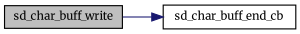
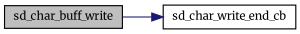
node "sd_char_buff_end_cb": label "sd_char_buff_end_cb" -> "sd_char_write_end_cb"
